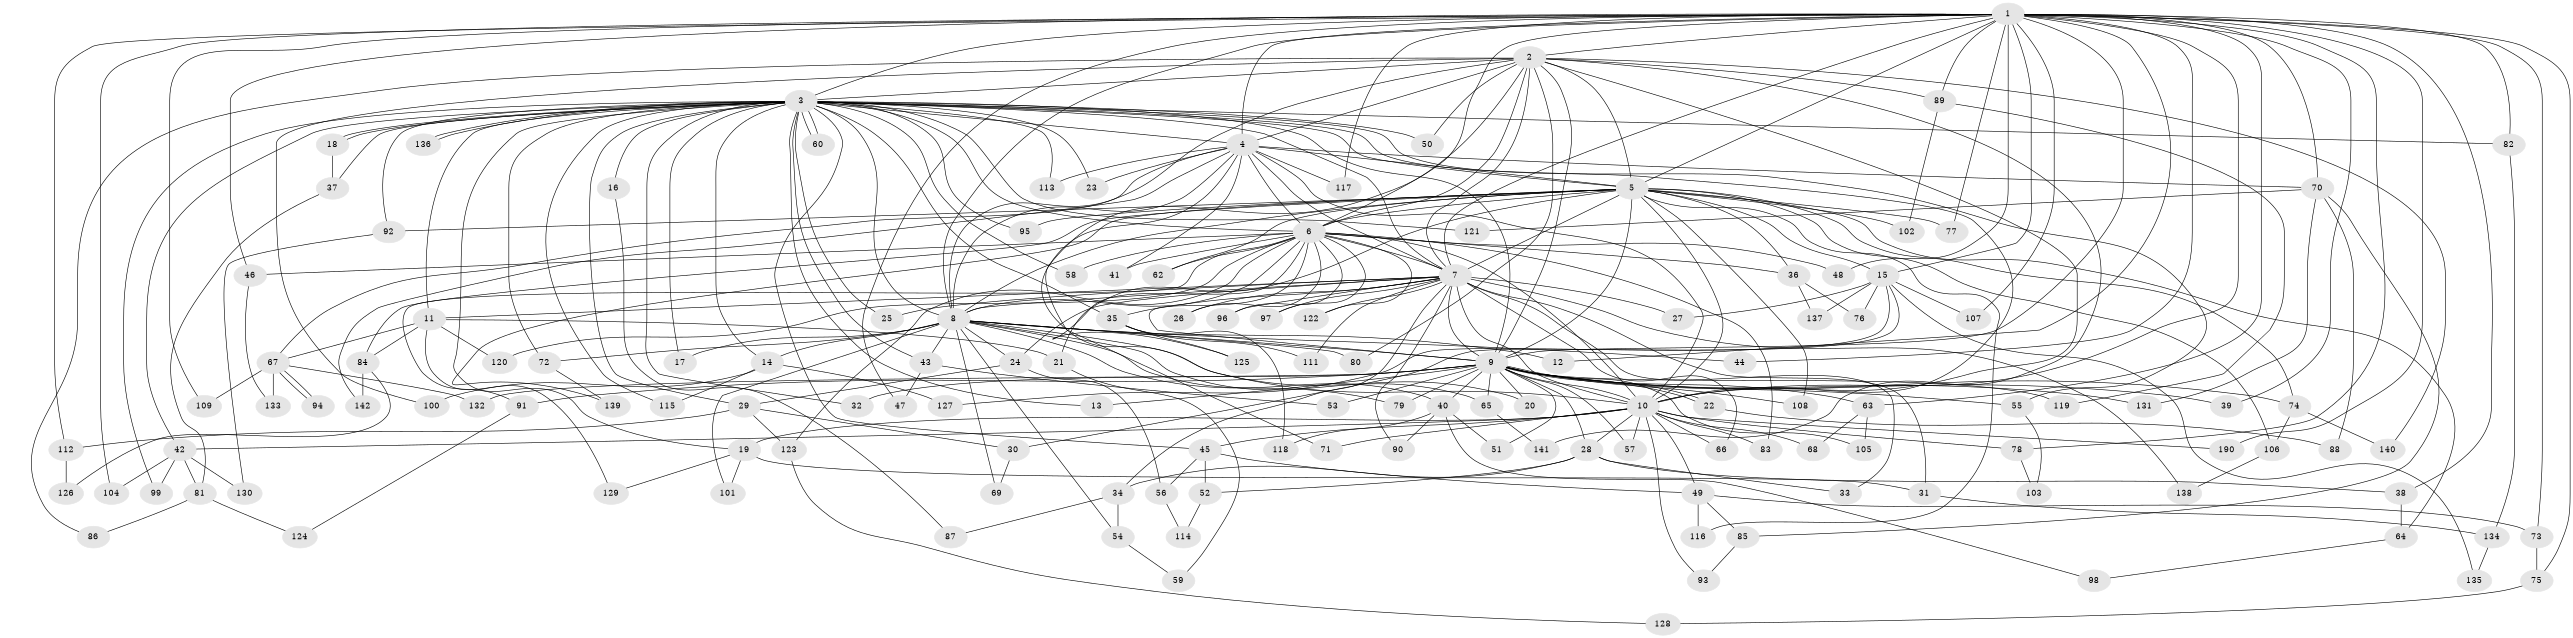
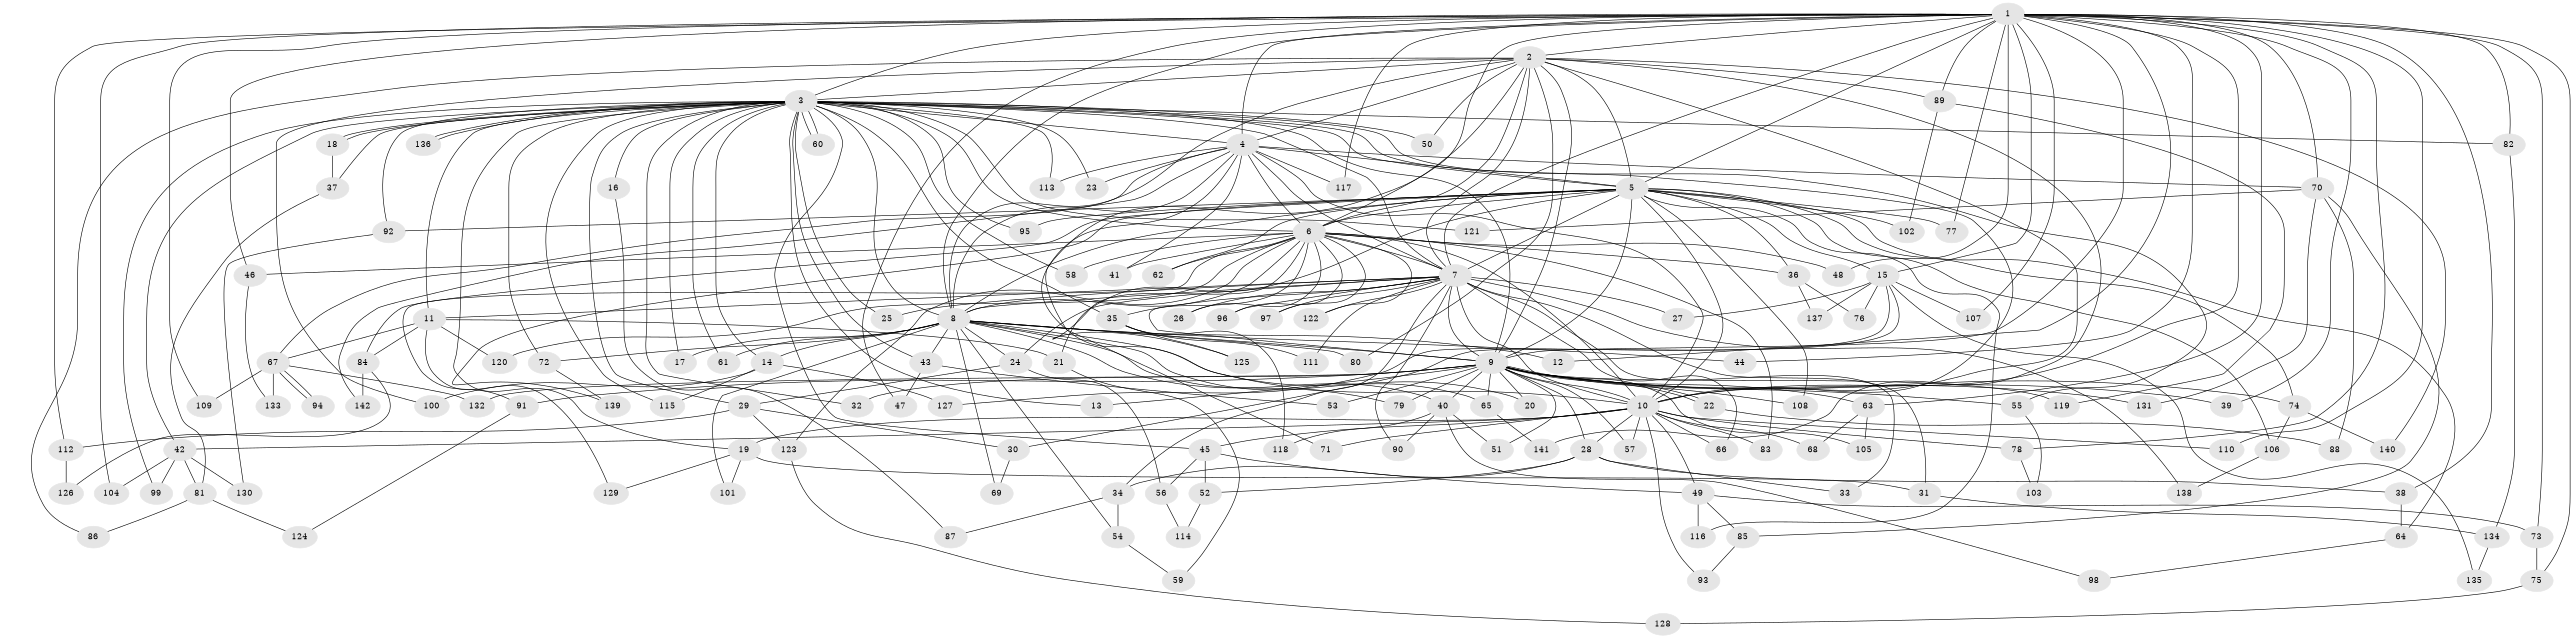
node "61": added
node "190": label "190" -> "110"
